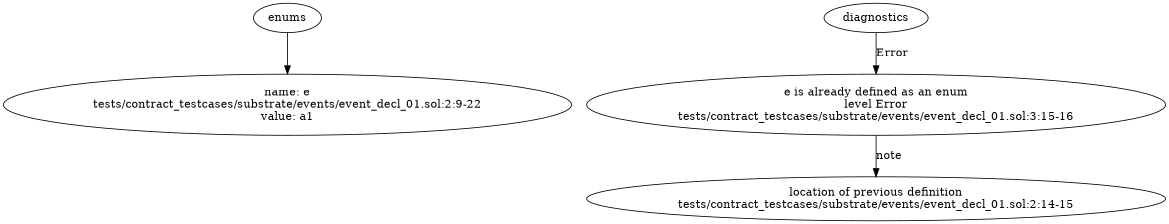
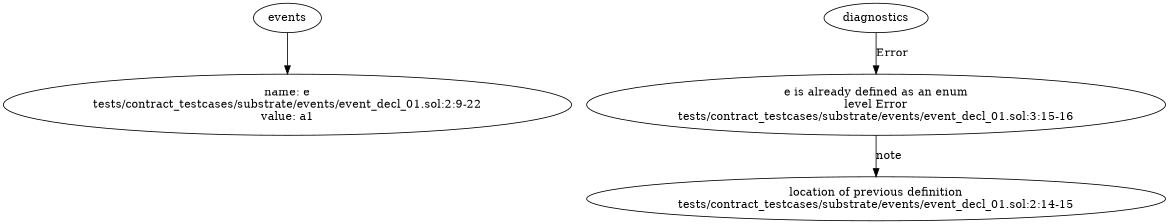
node "enums": label "enums" -> "events"
